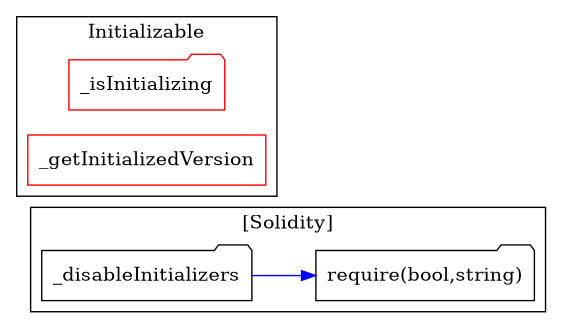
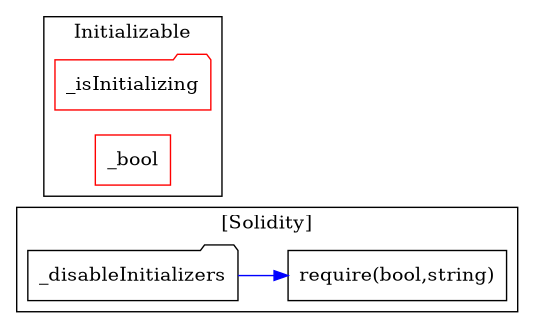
node "_getInitializedVersion": label "_getInitializedVersion" -> "_bool"
node "require(bool,string)": shape folder -> box
